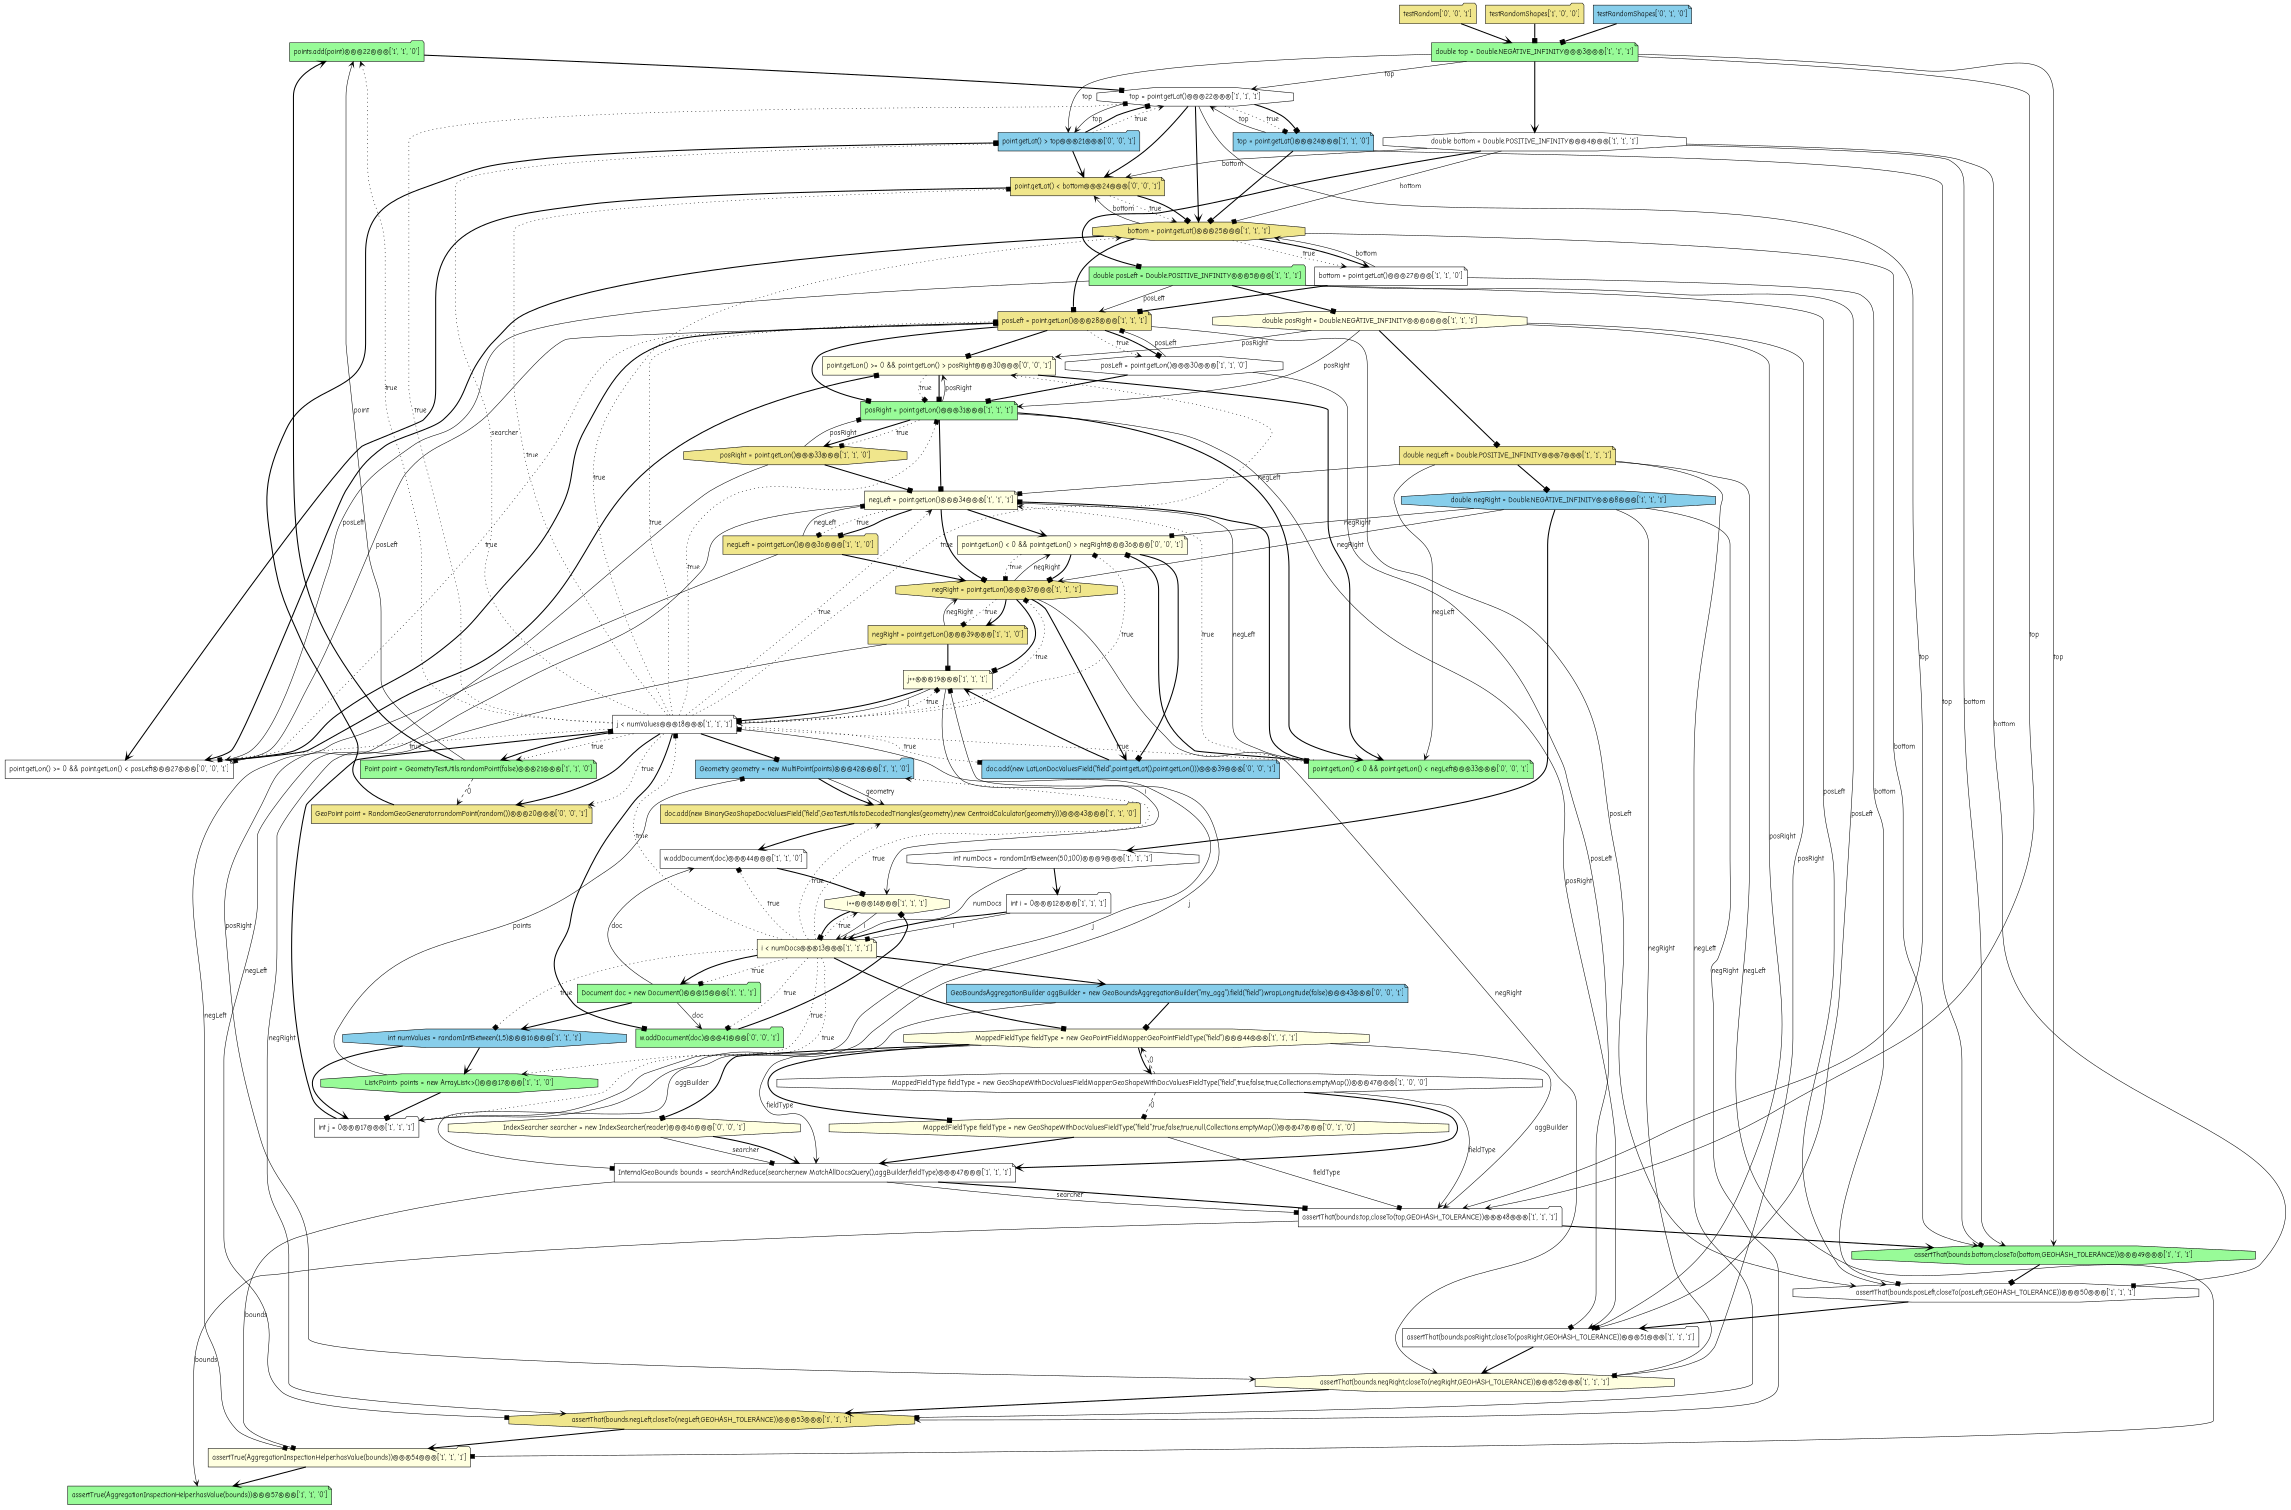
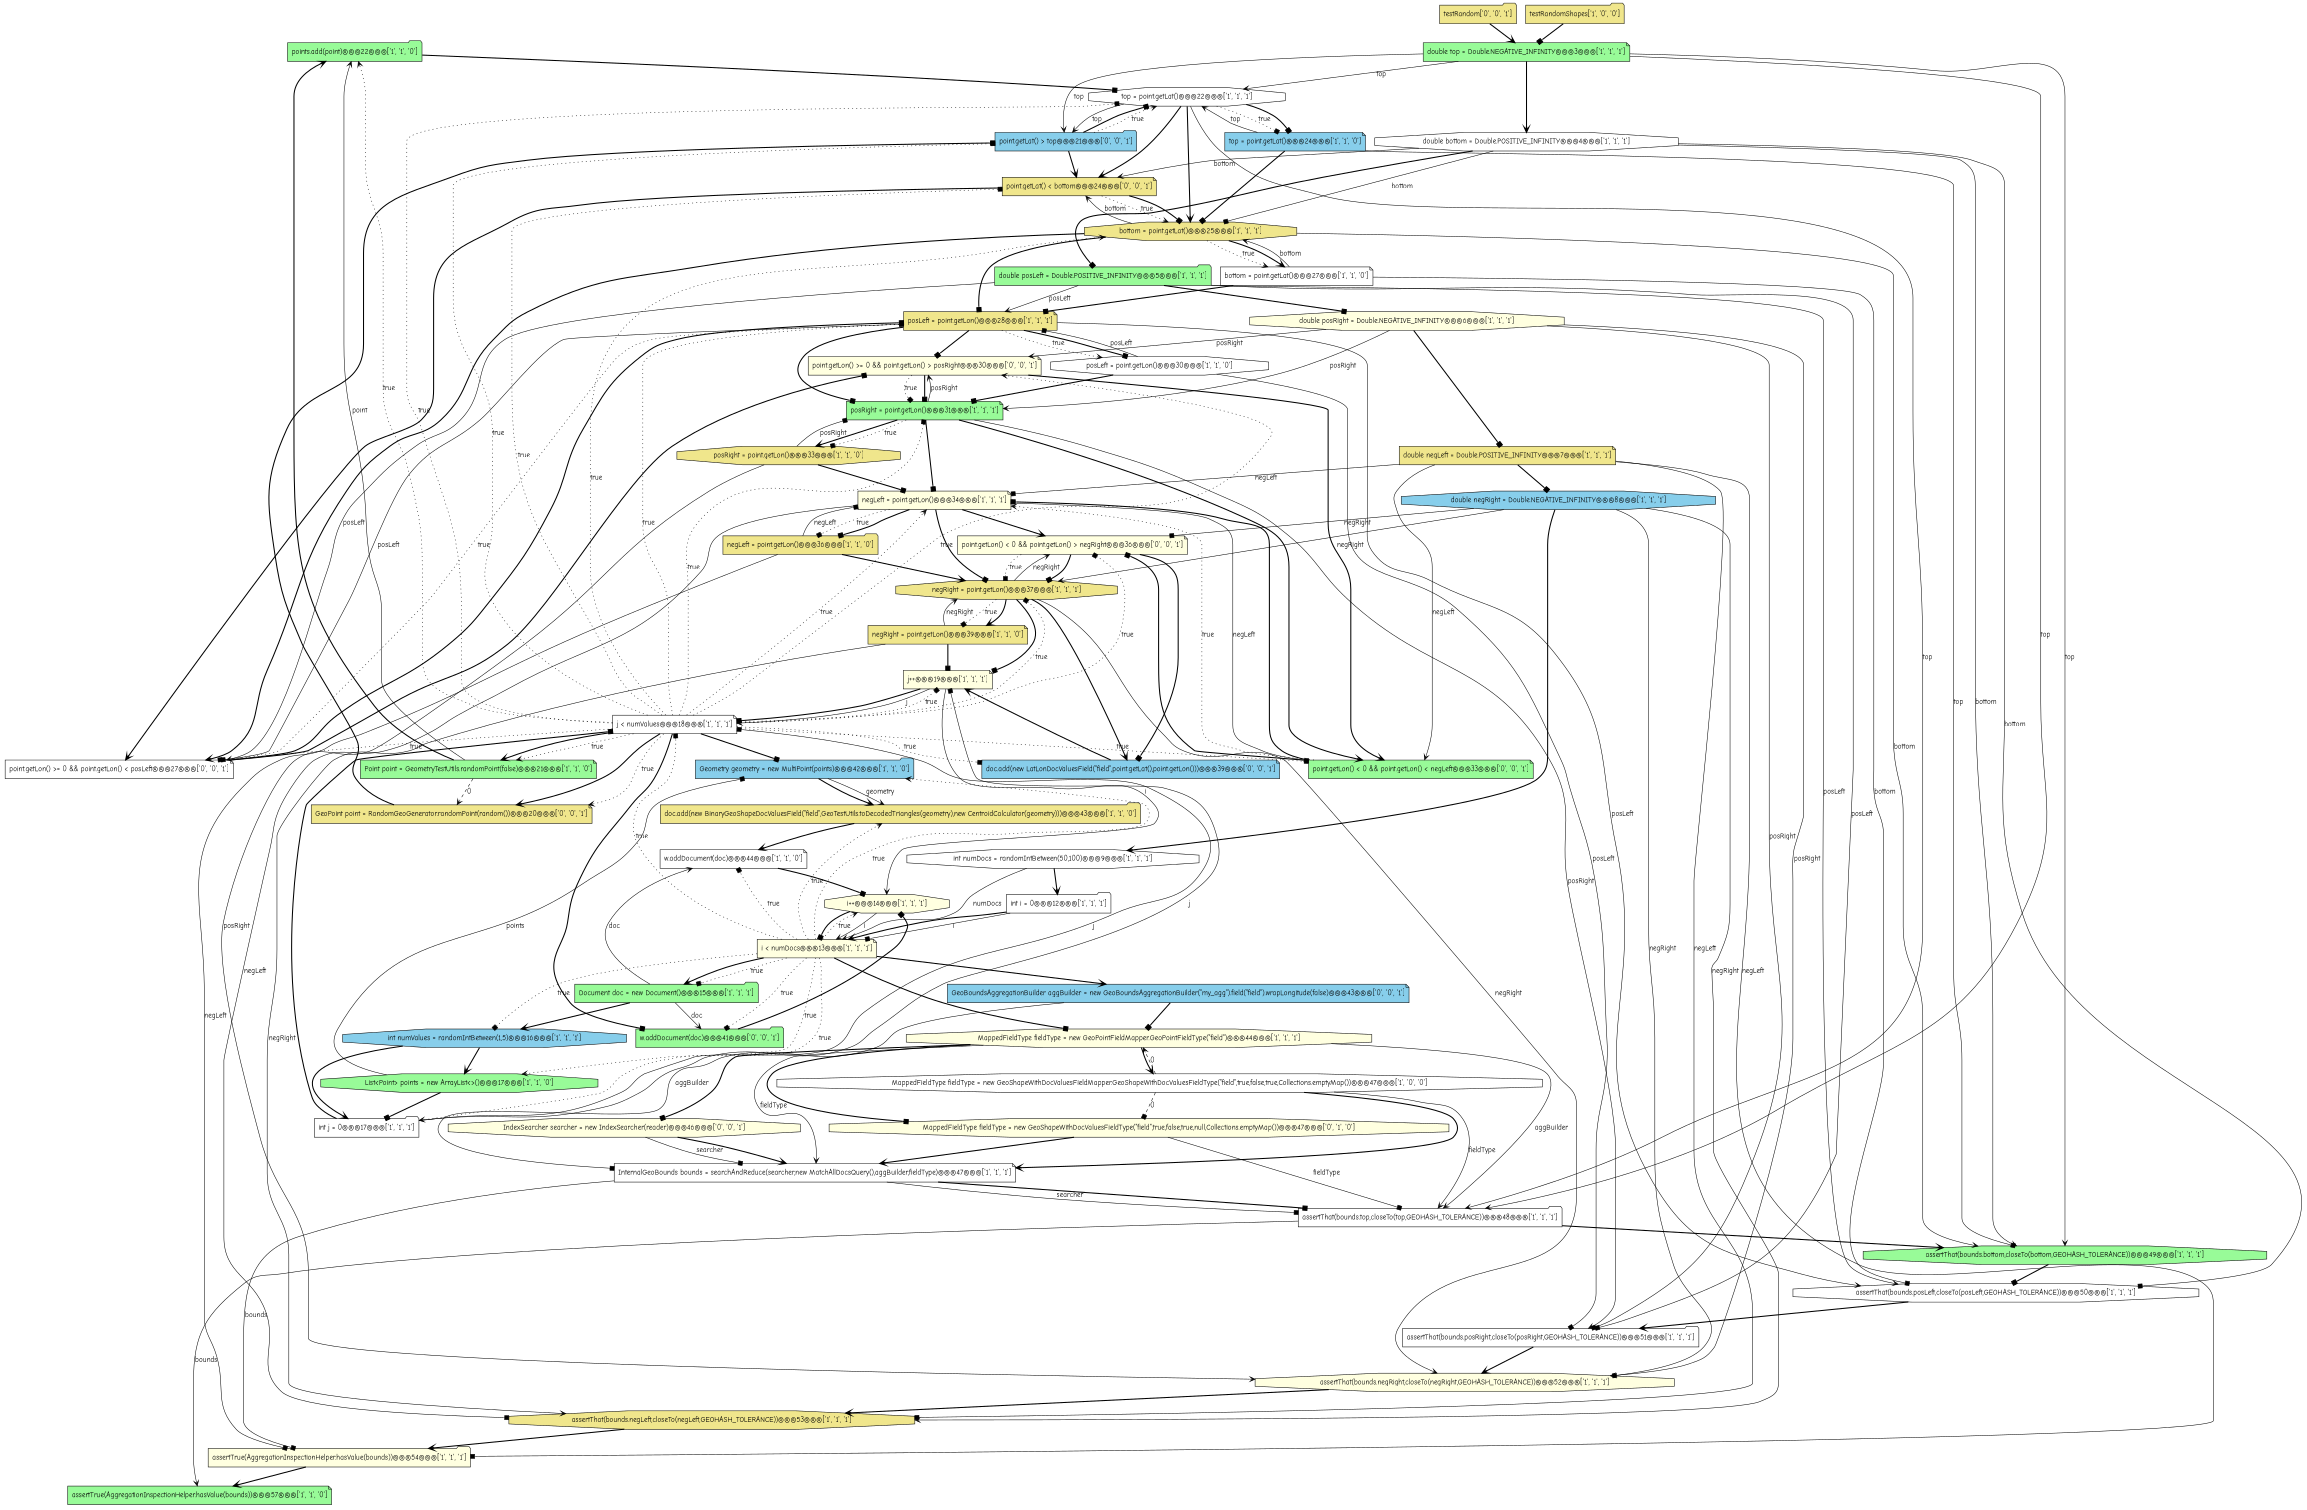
node "testRandomShapes['0', '1', '0']": removed
edge "j < numValues@@@18@@@['1', '1', '1']" -> "point.getLat() > top@@@21@@@['0', '0', '1']": label "searcher" -> "true"
